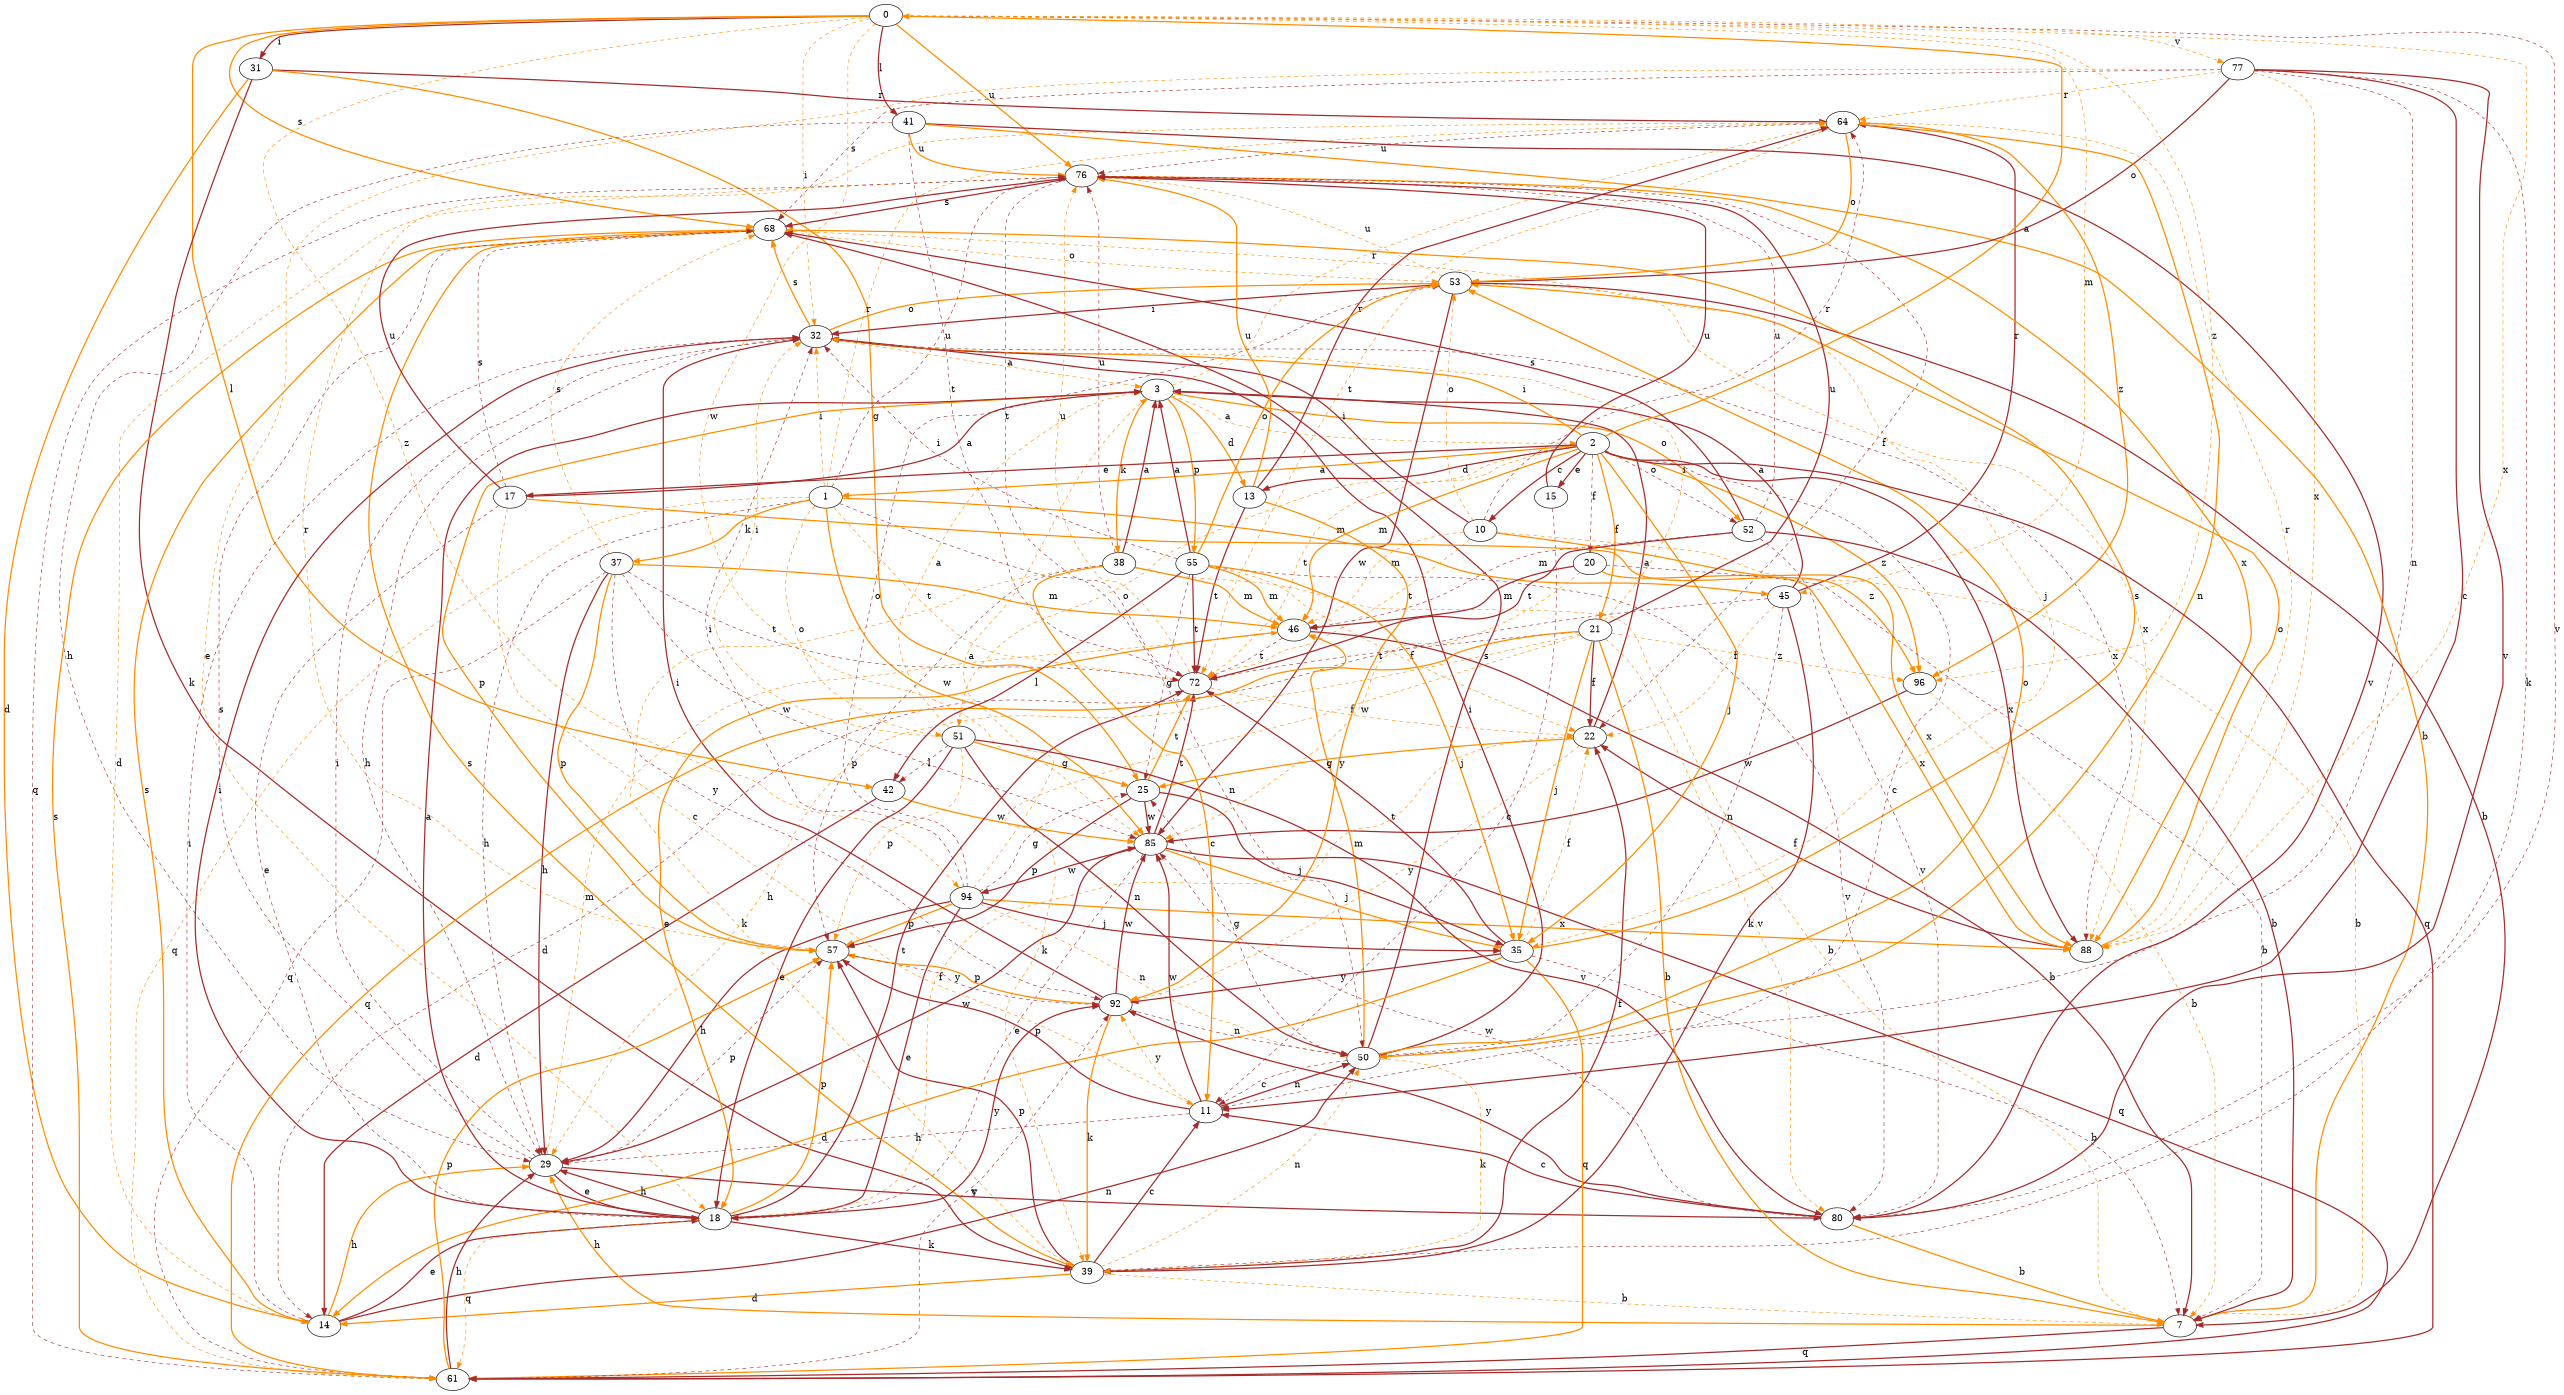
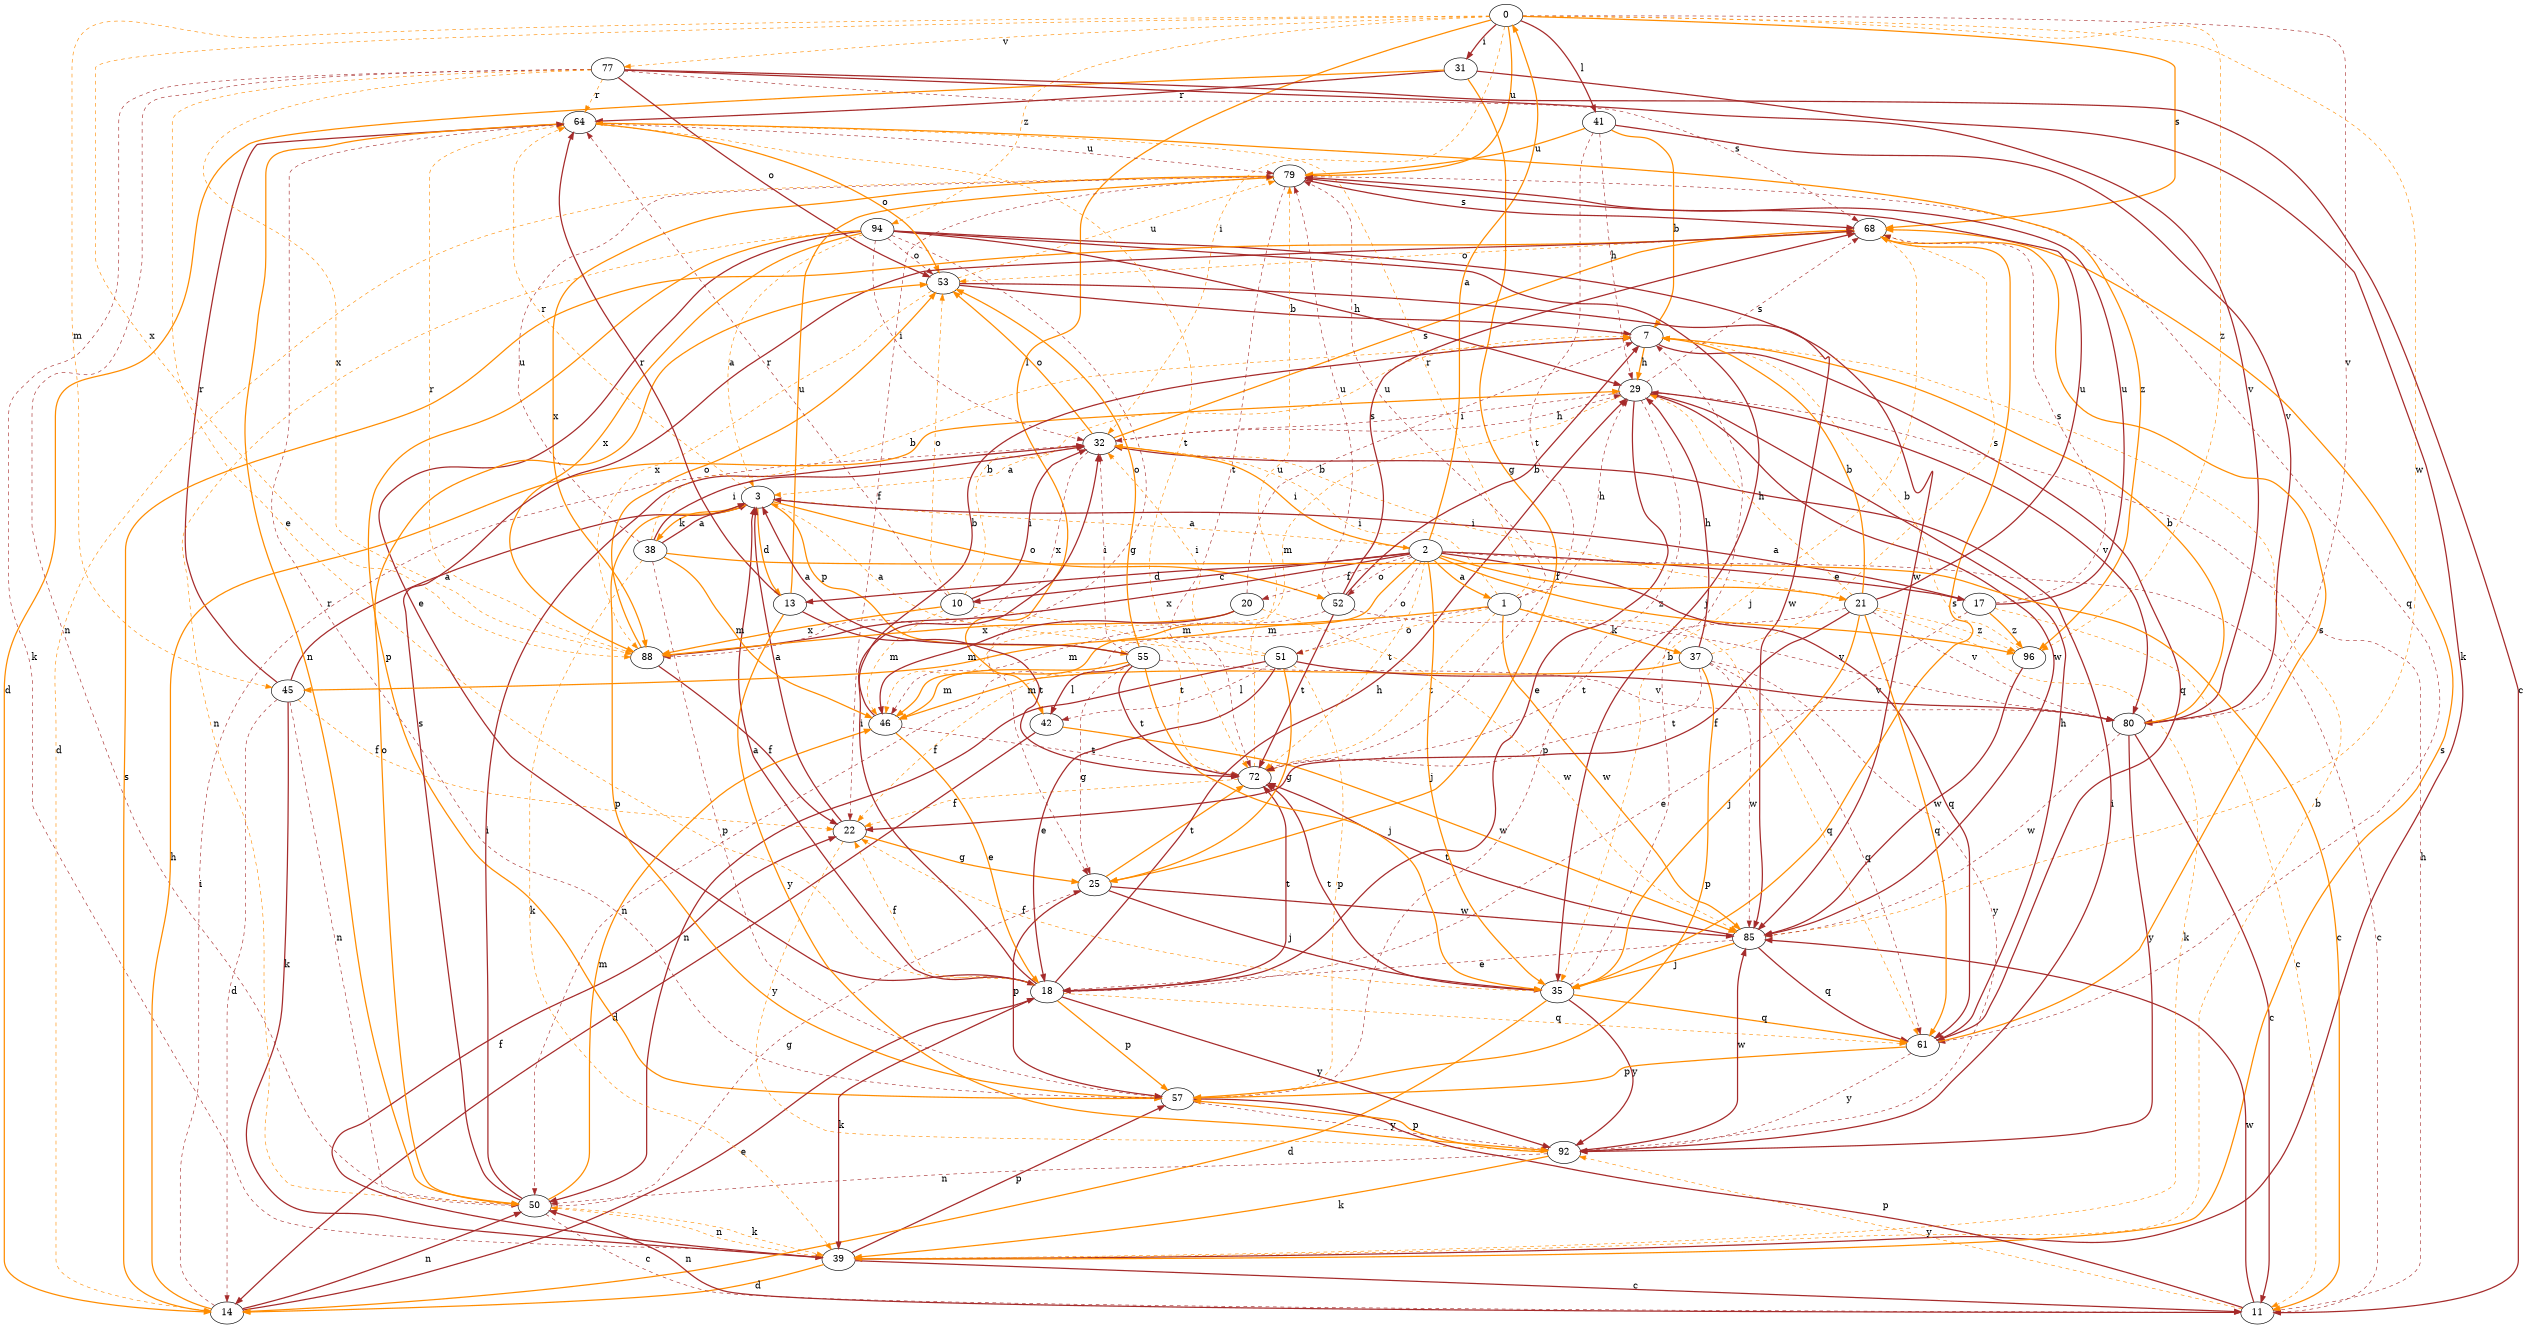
node "76": label "76" -> "79"
edge "57" -> "64": color darkorange -> brown
edge "53" -> "32": now "38" -> "32"
node "15": removed
edge "2" -> "51": color darkorange -> brown
edge "85" -> "94": reversed
edge "21" -> "80": color darkorange -> brown
